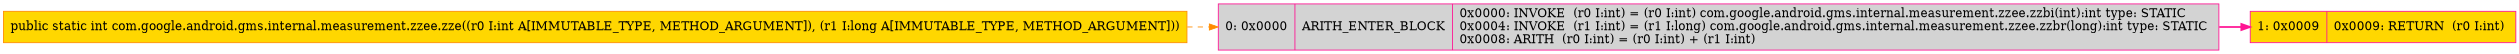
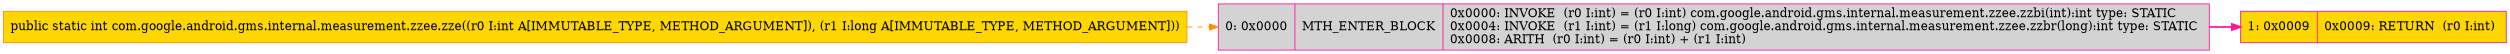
node "0: 0x0000": text "ARITH_ENTER_BLOCK" -> "MTH_ENTER_BLOCK"
